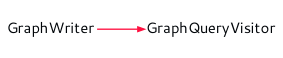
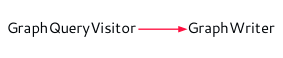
edge "GraphWriter" -> "GraphQueryVisitor": reversed
